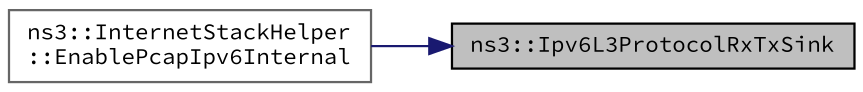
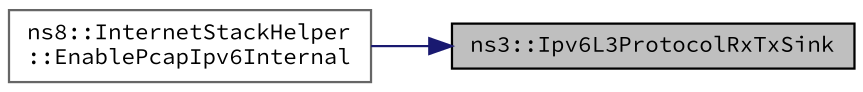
node "ns3::InternetStackHelper ::EnablePcapIpv6Internal": label "ns3::InternetStackHelper ::EnablePcapIpv6Internal" -> "ns8::InternetStackHelper ::EnablePcapIpv6Internal"
